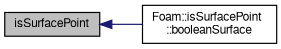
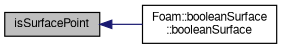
node "Foam::isSurfacePoint ::booleanSurface": label "Foam::isSurfacePoint ::booleanSurface" -> "Foam::booleanSurface ::booleanSurface"
